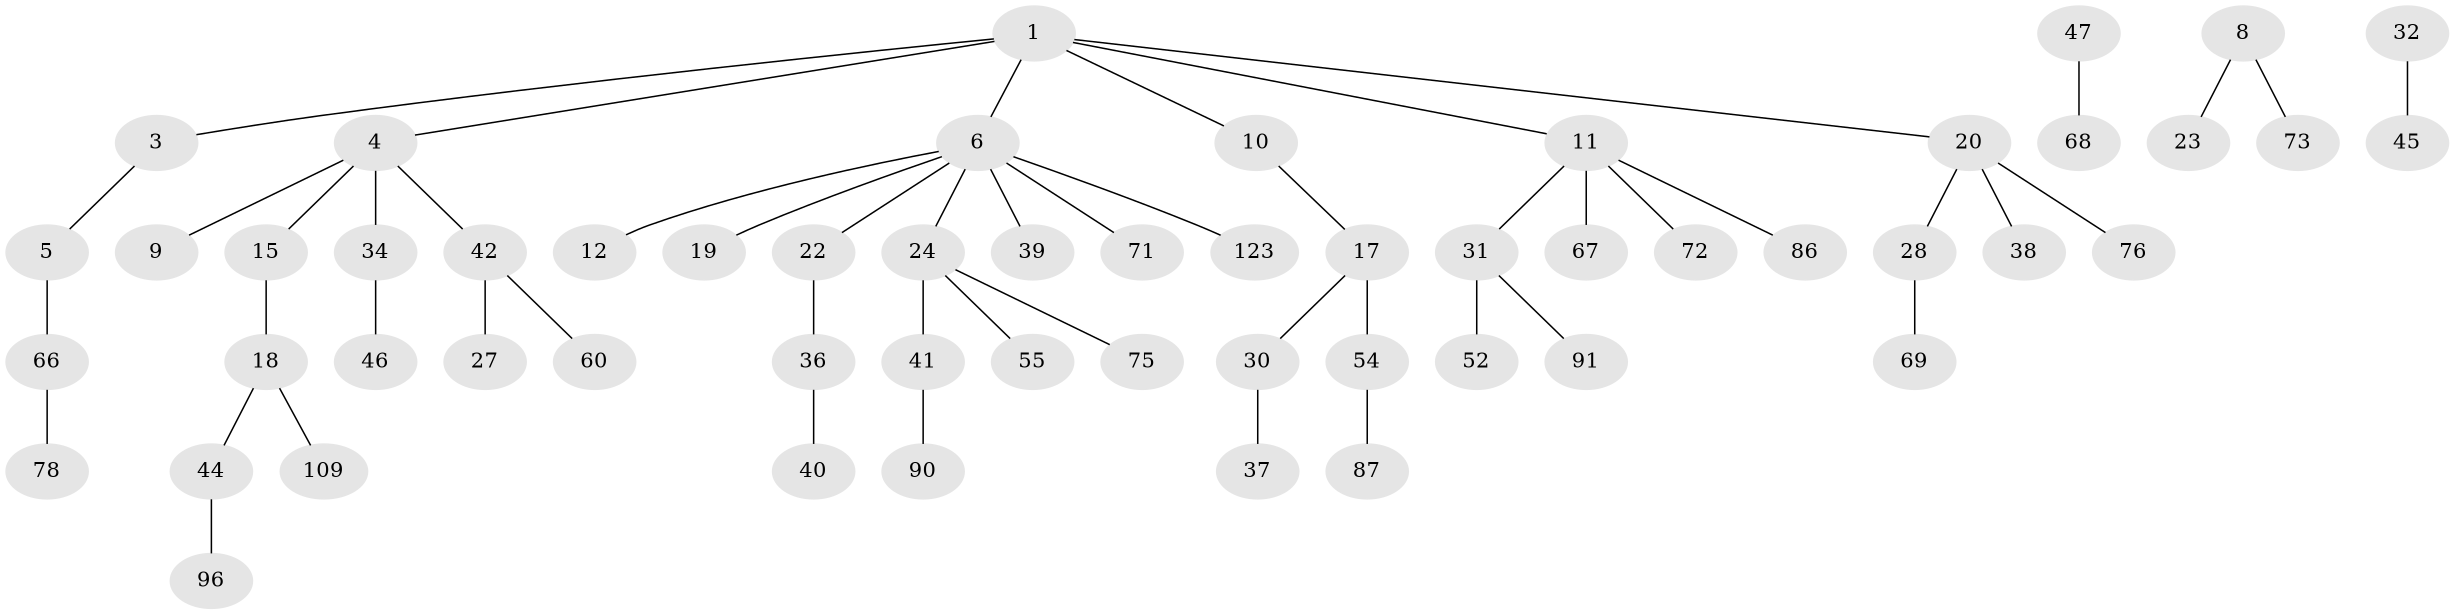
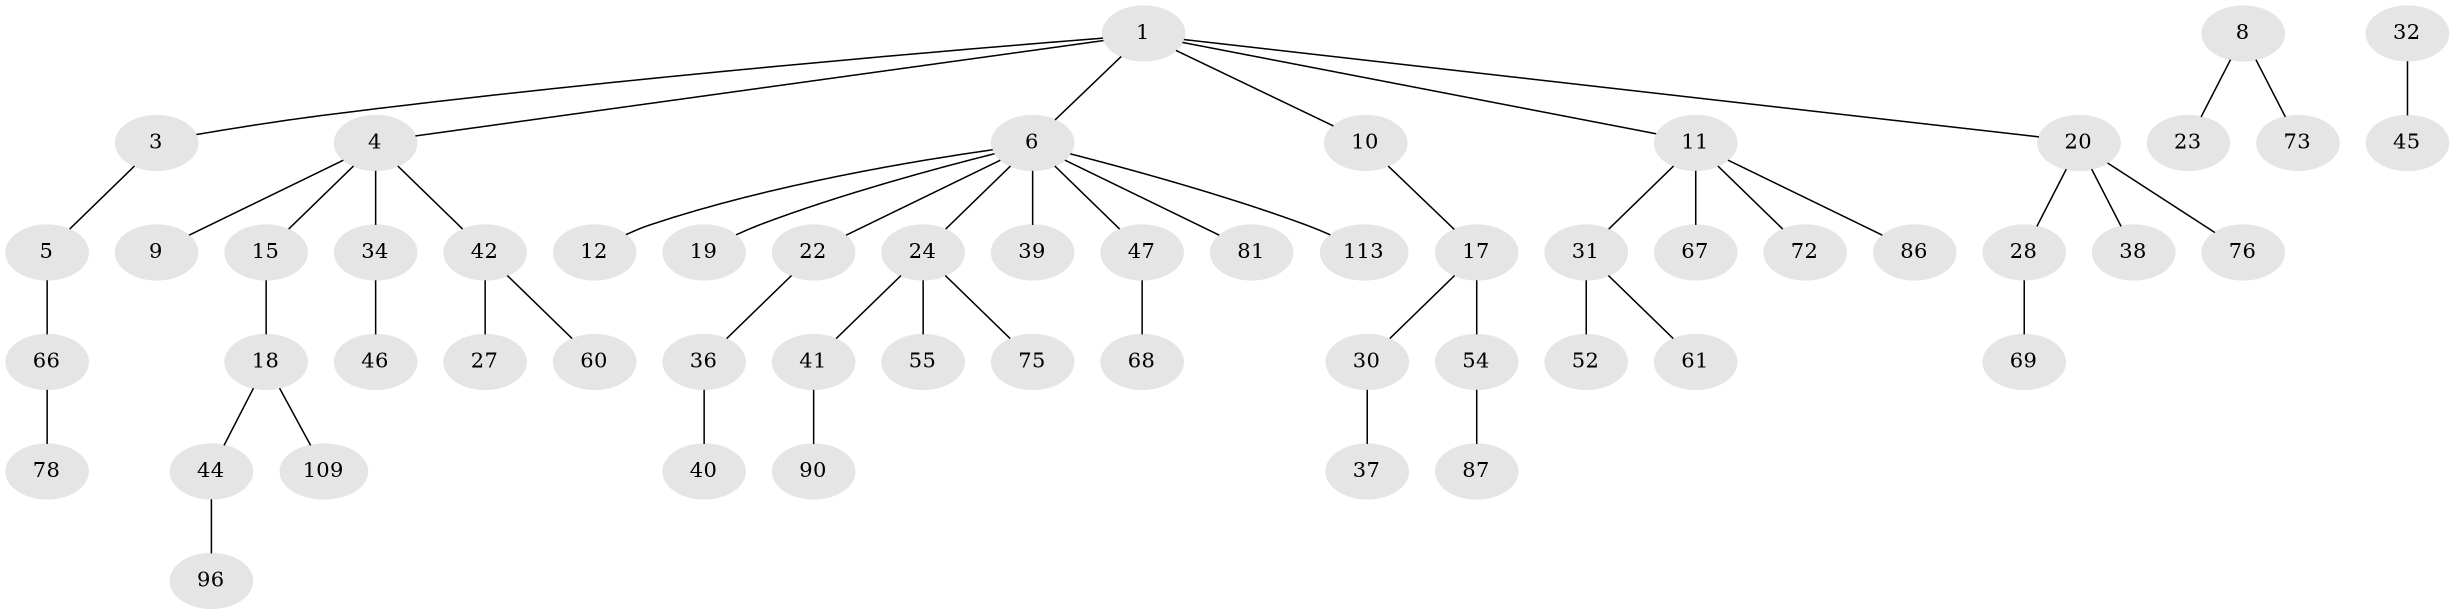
edge "6" -- "47": added
node "71": label "71" -> "81"
node "123": label "123" -> "113"
node "91": label "91" -> "61"
